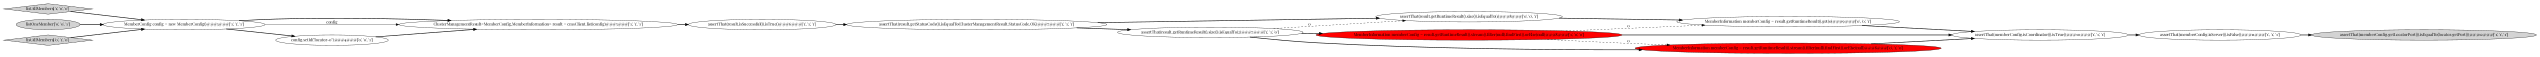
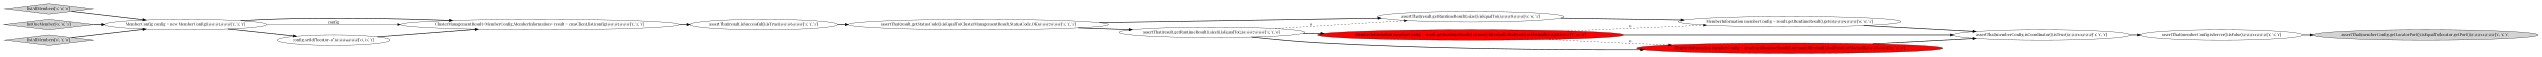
node "listOneMember['0', '0', '1']": shape ellipse -> diamond
